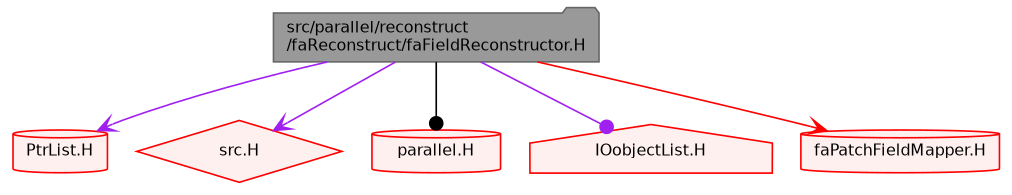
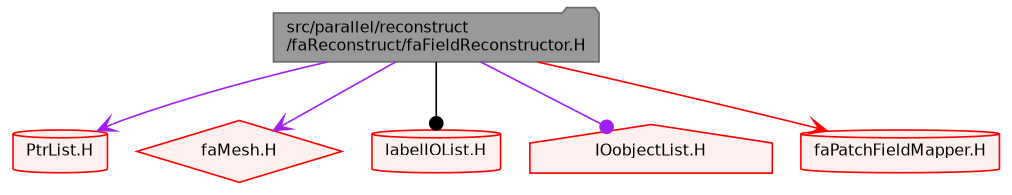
node "src.H": label "src.H" -> "faMesh.H"
node "parallel.H": label "parallel.H" -> "labelIOList.H"
